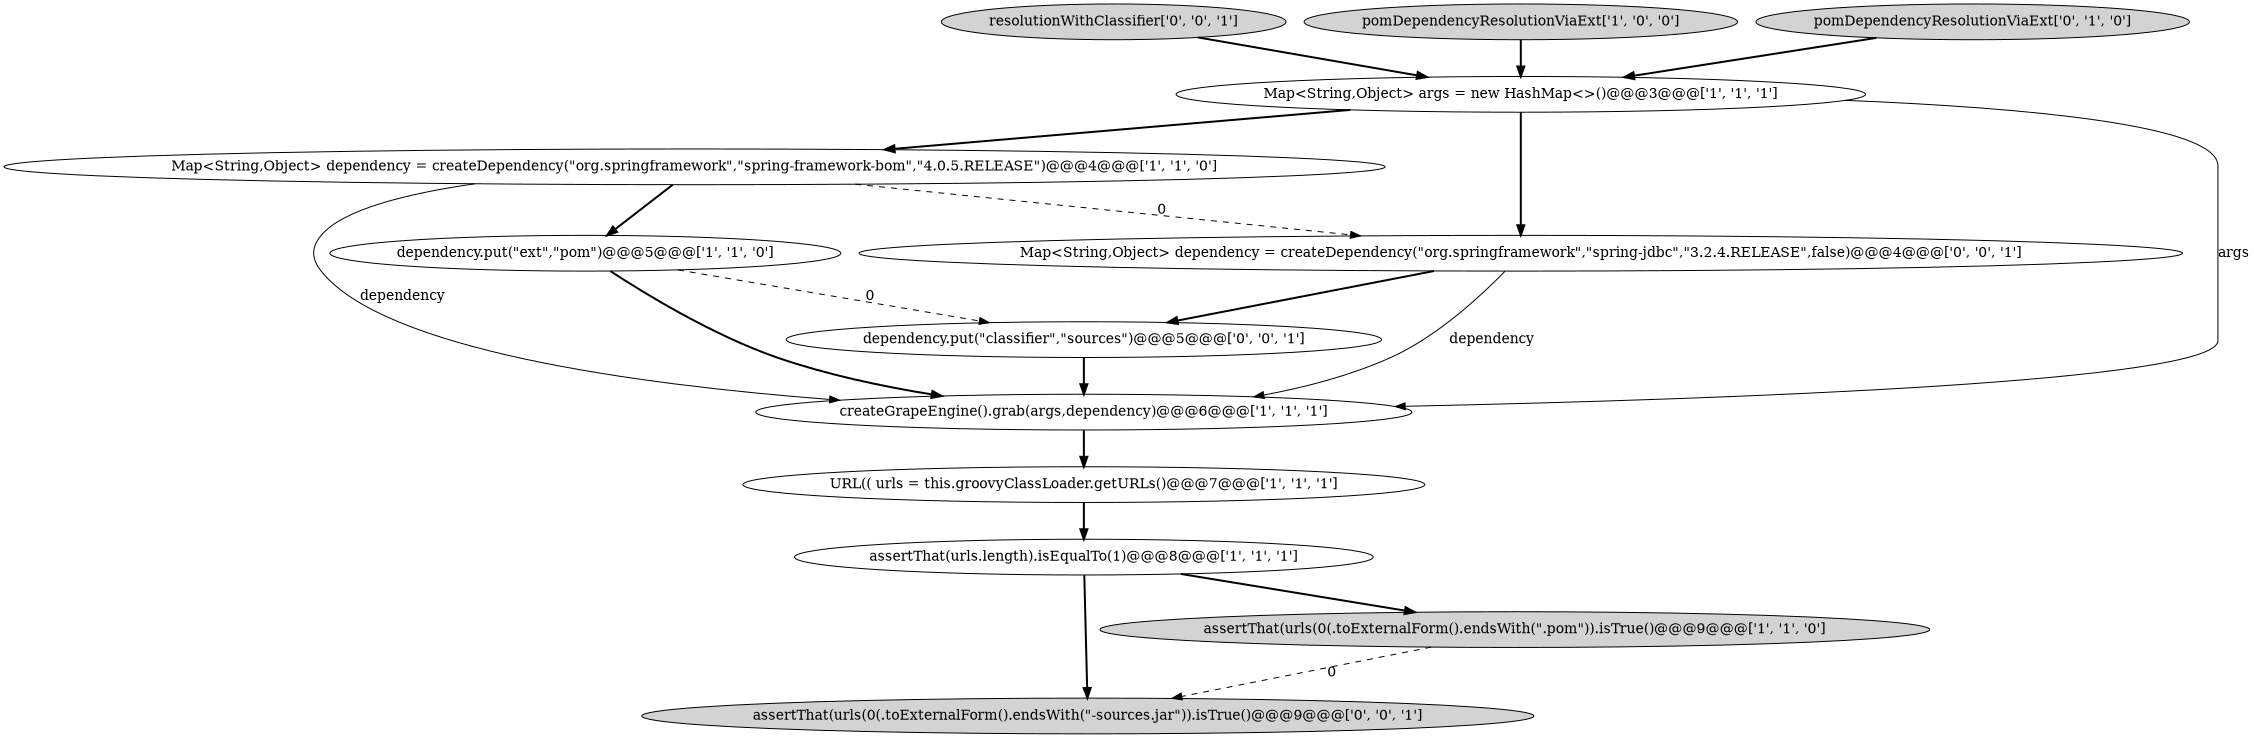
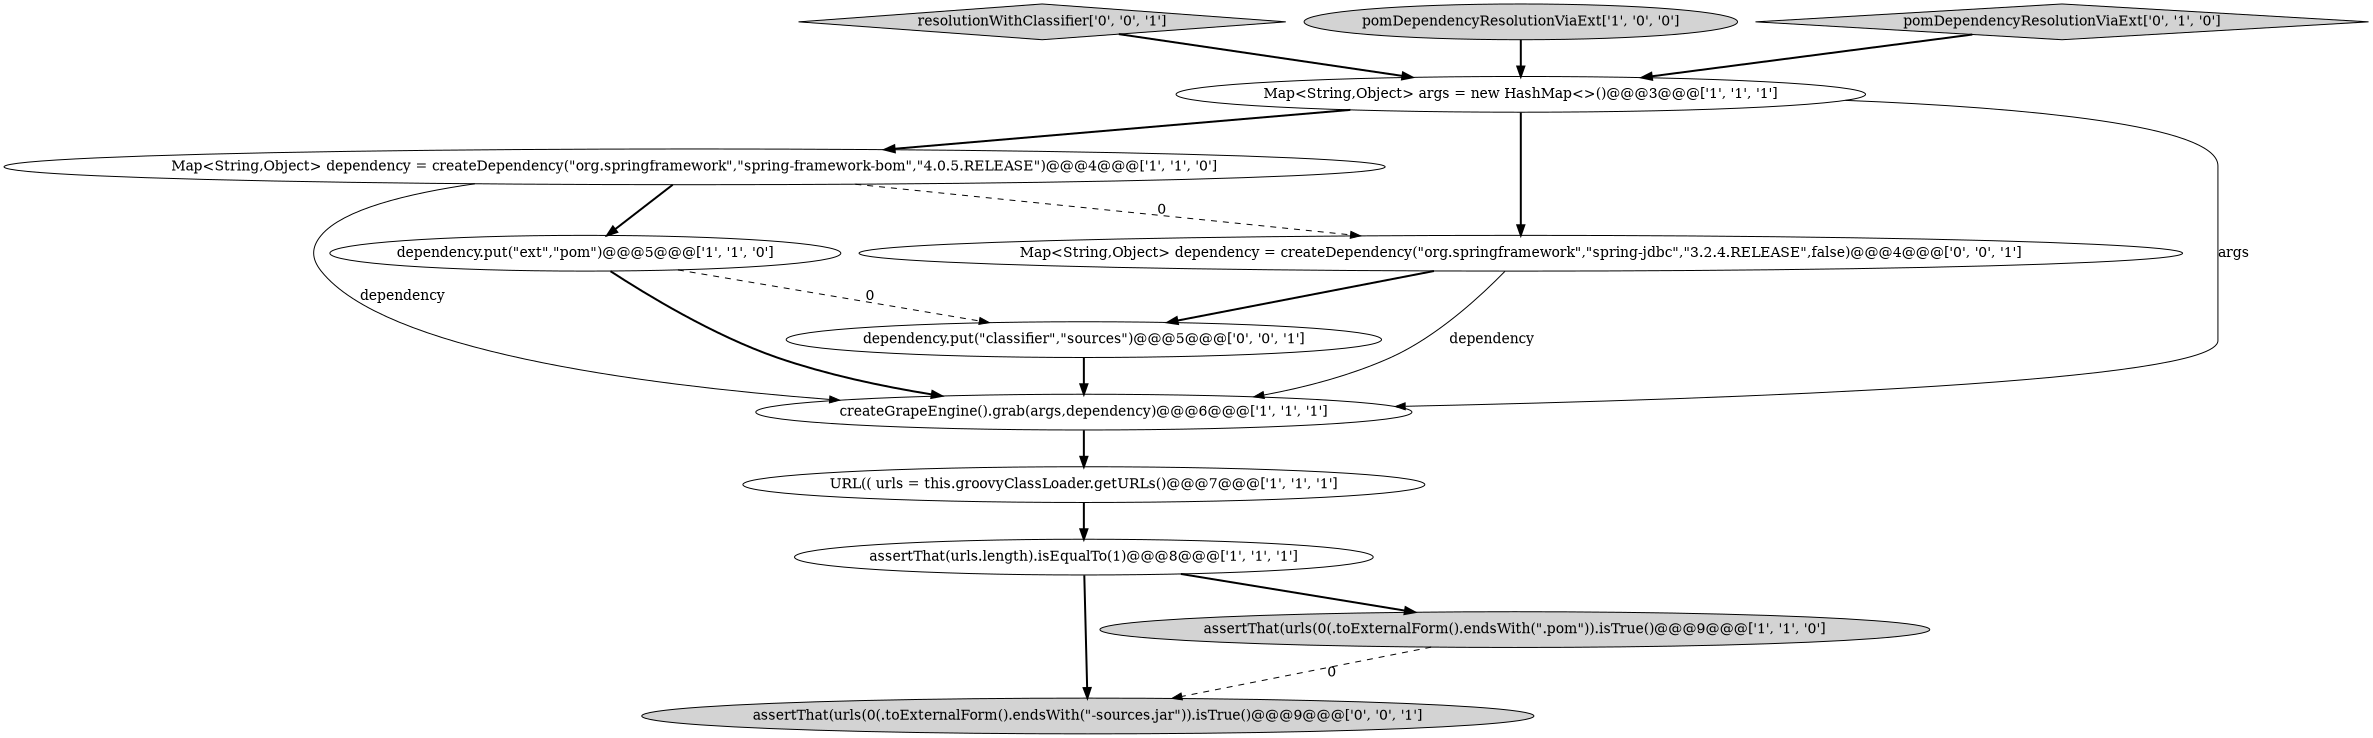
node "resolutionWithClassifier['0', '0', '1']": shape ellipse -> diamond
node "pomDependencyResolutionViaExt['0', '1', '0']": shape ellipse -> diamond
